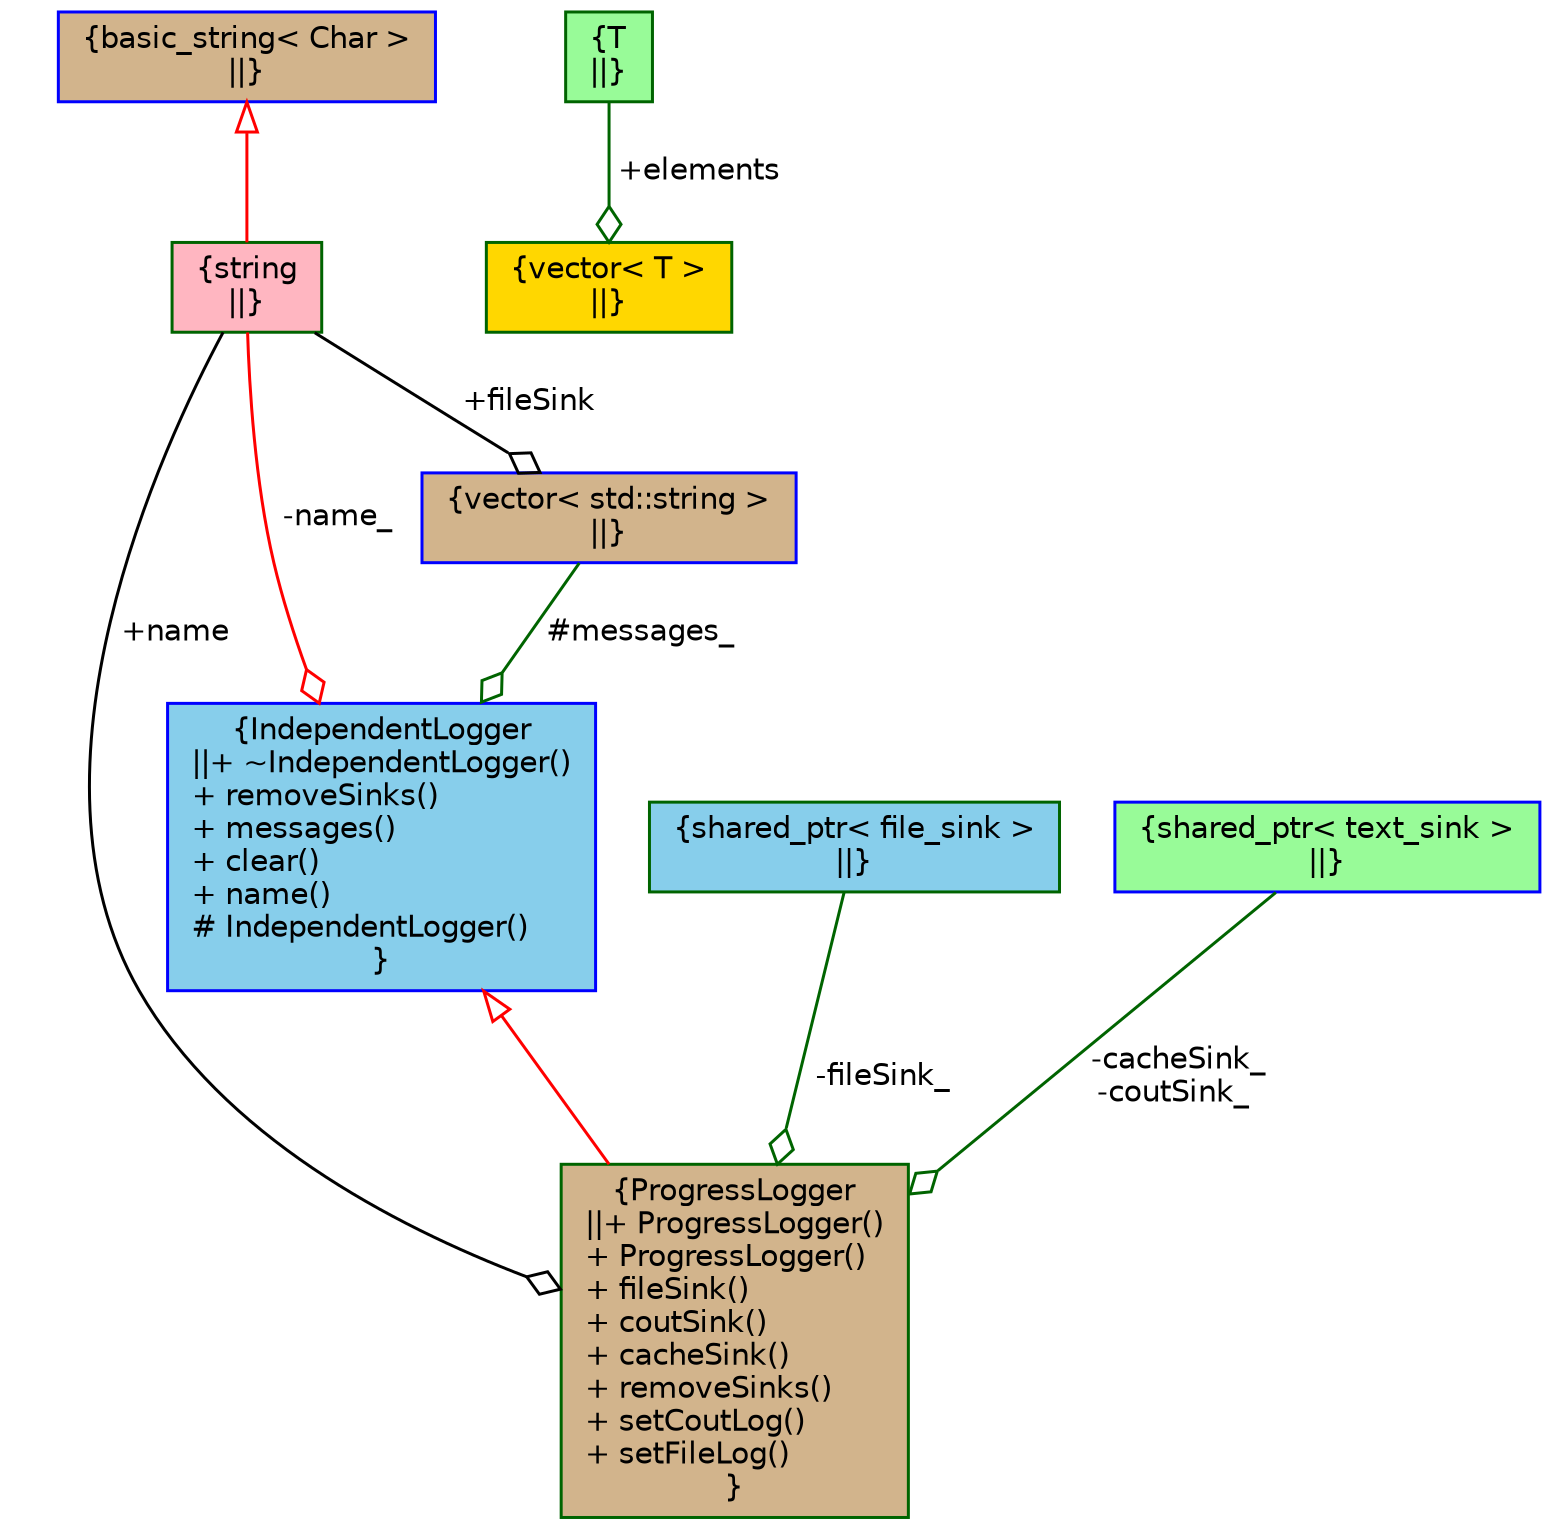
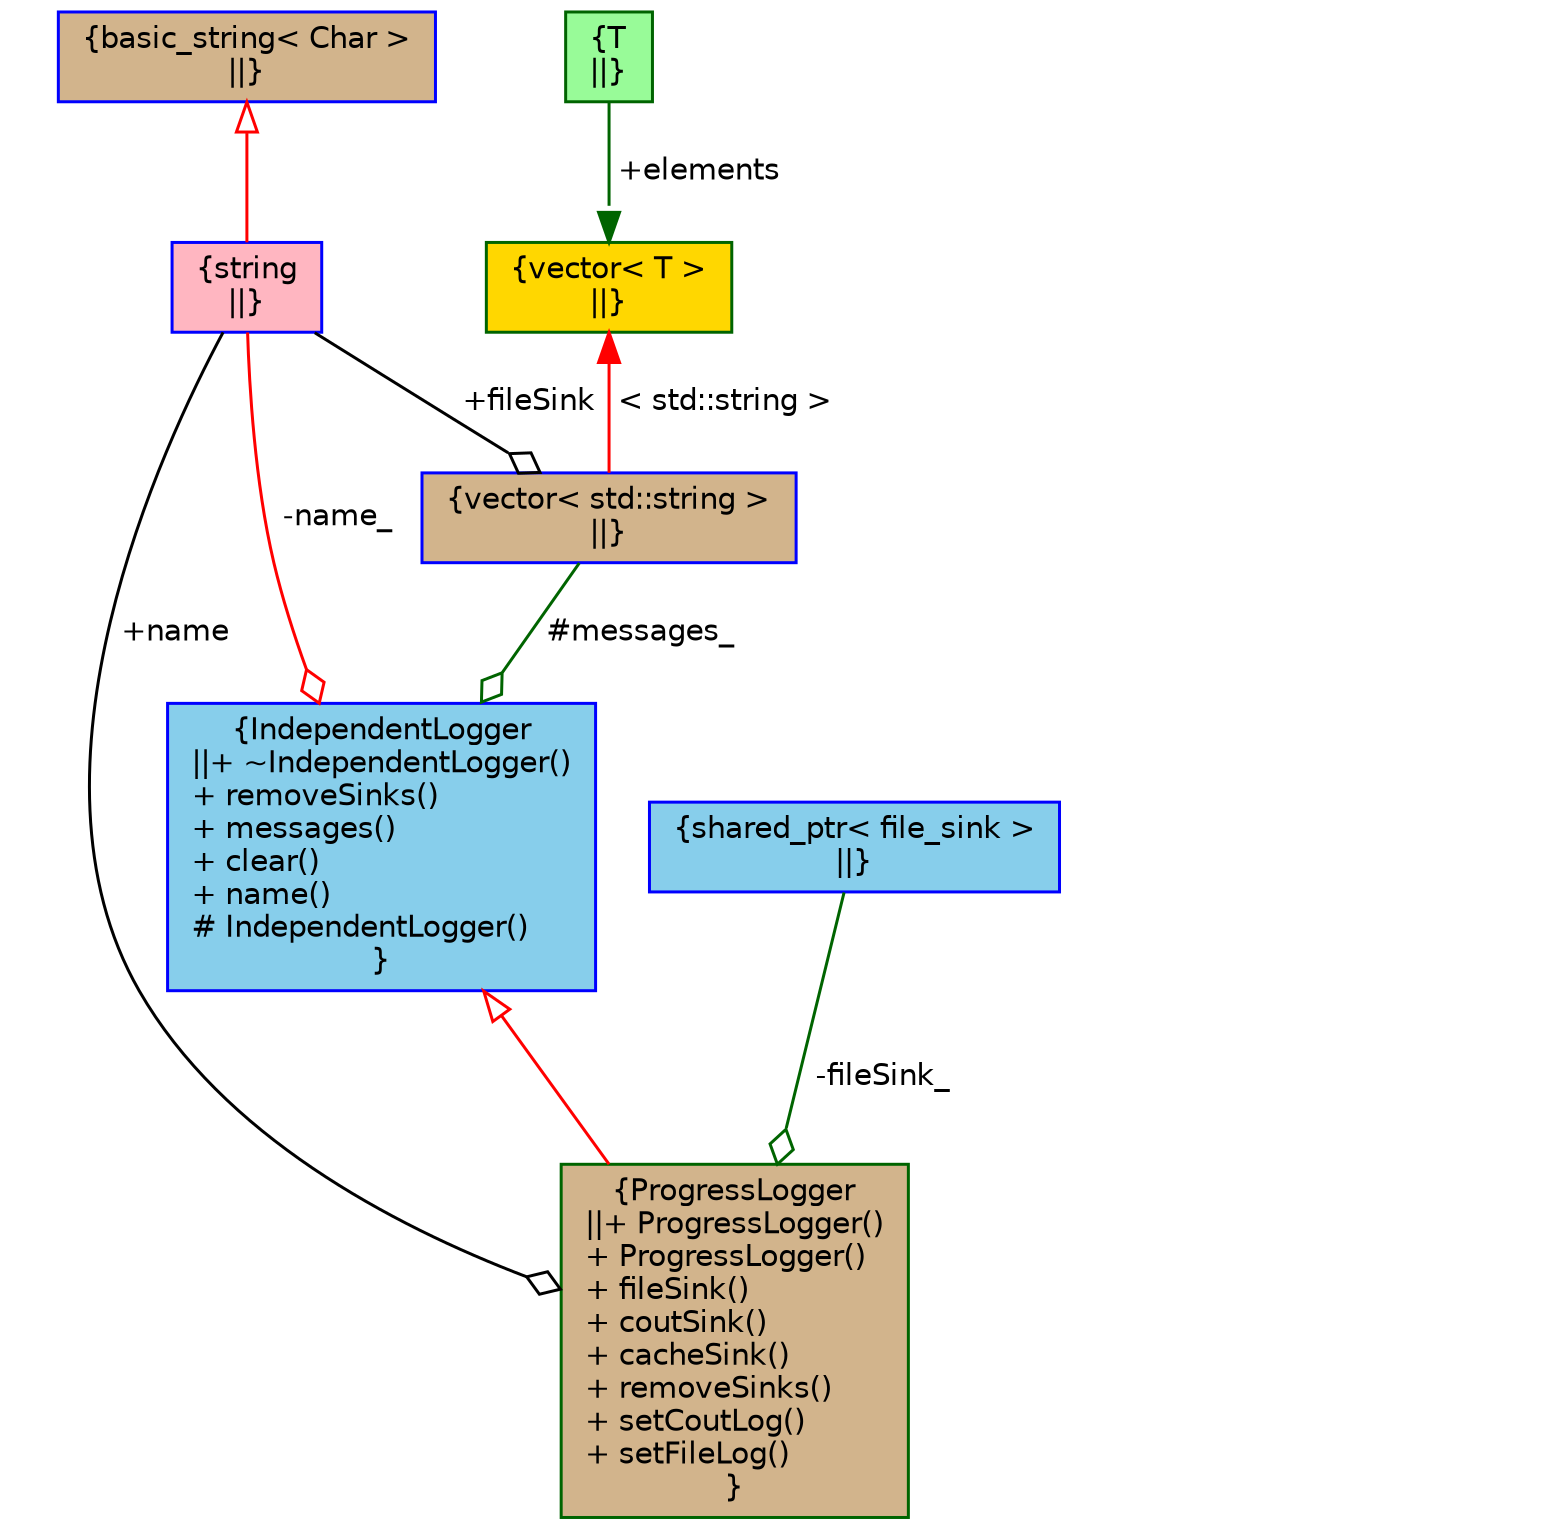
edge "{T ||}" -> "{vector< T > ||}": arrowhead odiamond -> normal
node "{string ||}": color darkgreen -> blue
edge "{vector< std::string > ||}" -> "{vector< T > ||}": added, label "< std::string >"
node "{shared_ptr< file_sink > ||}": color darkgreen -> blue
node "{shared_ptr< text_sink > ||}": removed
